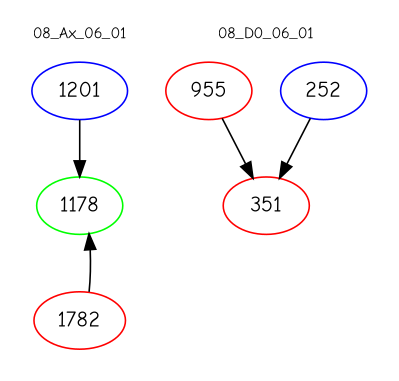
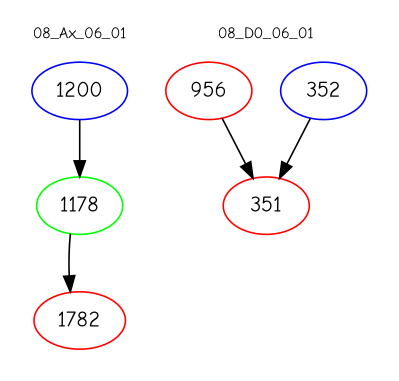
node "1201": label "1201" -> "1200"
node "955": label "955" -> "956"
node "252": label "252" -> "352"
edge "1782" -> "1178": reversed
